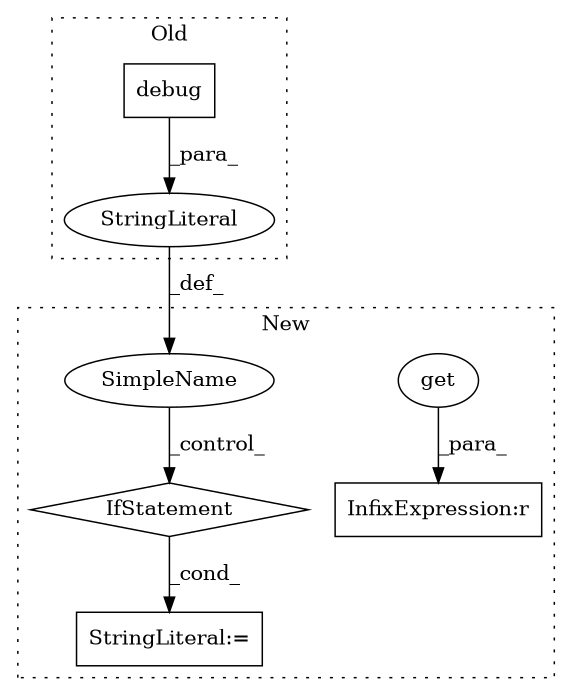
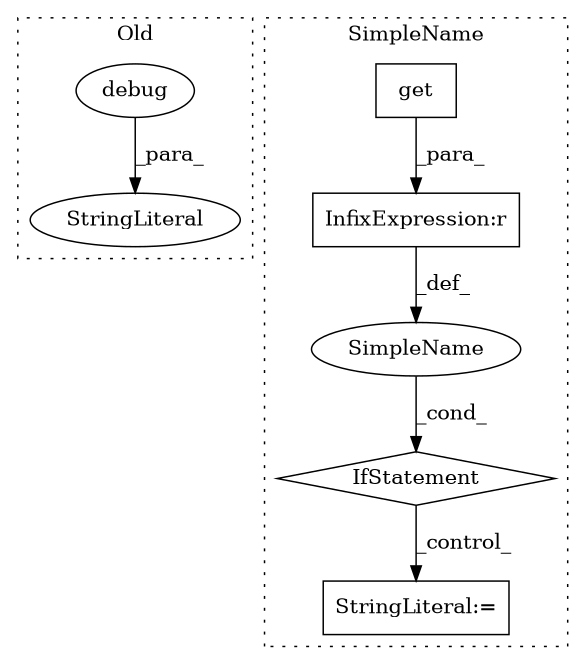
node "debug": shape box -> ellipse
edge "StringLiteral" -> "SimpleName": now "InfixExpression:r" -> "SimpleName"
cluster "New": label "New" -> "SimpleName"
node "get": shape ellipse -> box
edge "SimpleName" -> "IfStatement": label "_control_" -> "_cond_"
edge "IfStatement" -> "StringLiteral:=": label "_cond_" -> "_control_"
